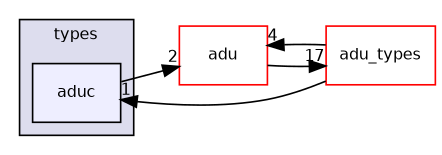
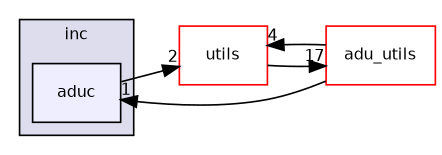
cluster "types": label "types" -> "inc"
node "adu": label "adu" -> "utils"
node "adu_types": label "adu_types" -> "adu_utils"
